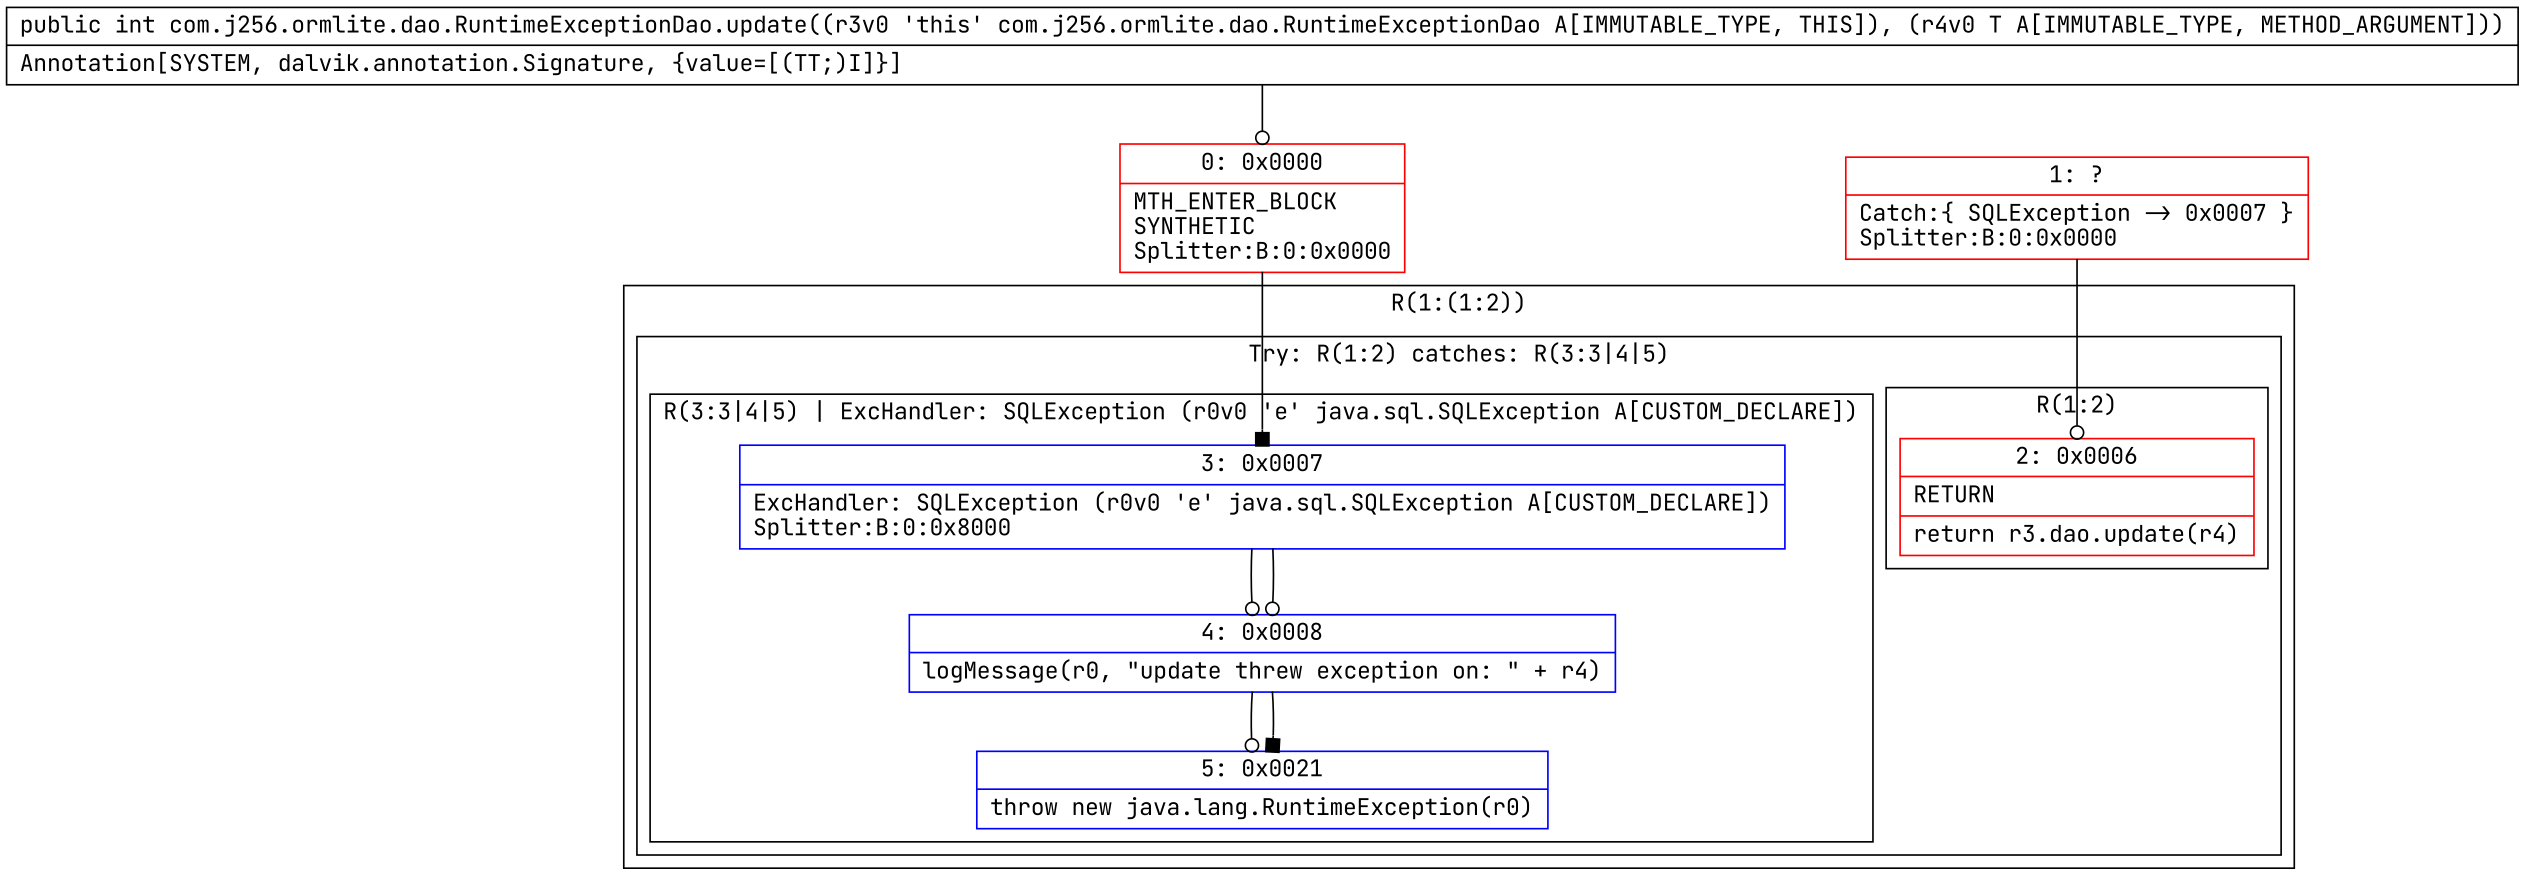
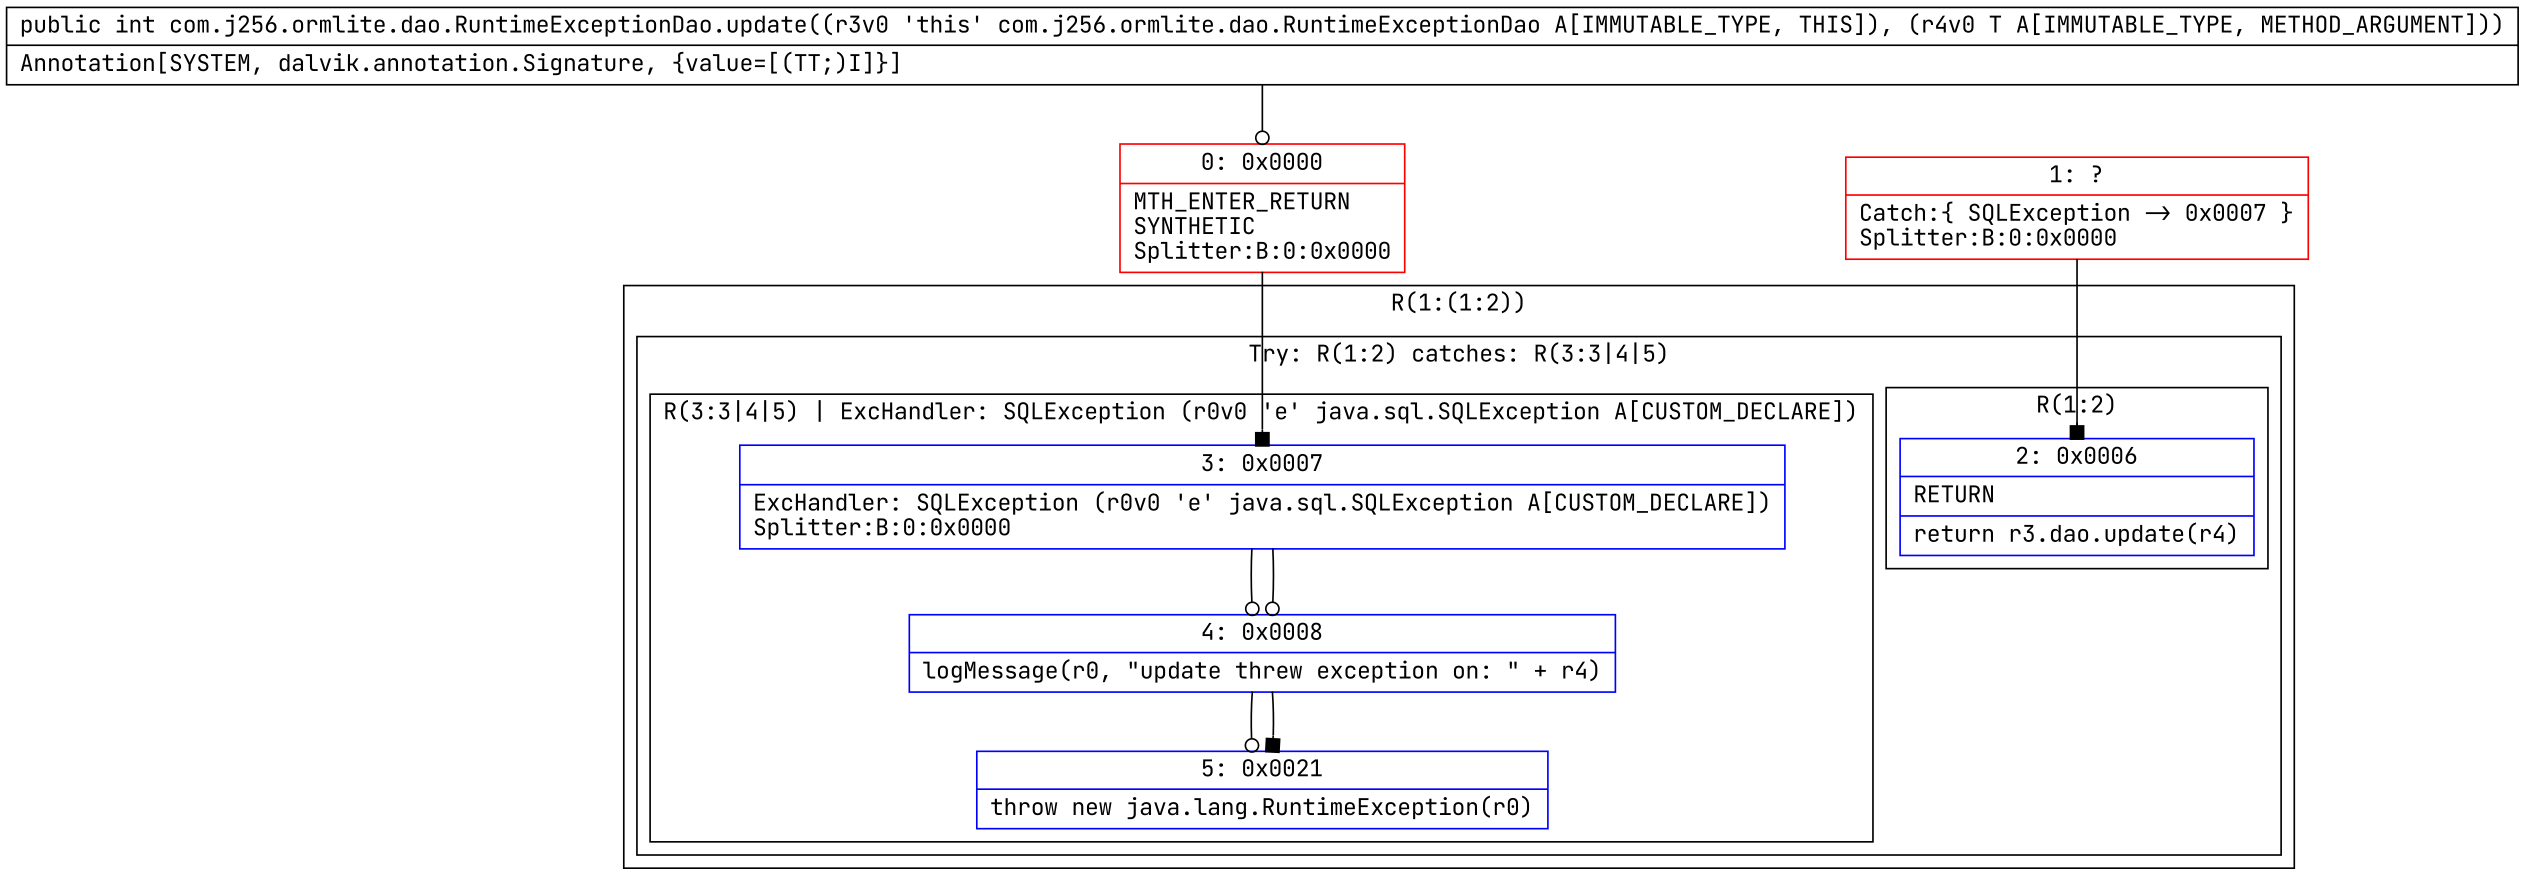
node "0: 0x0000": text "MTH_ENTER_BLOCK" -> "MTH_ENTER_RETURN"
edge "1: ?" -> "2: 0x0006": arrowhead odot -> box
node "2: 0x0006": color red -> blue
node "3: 0x0007": text "Splitter:B:0:0x8000" -> "Splitter:B:0:0x0000"
